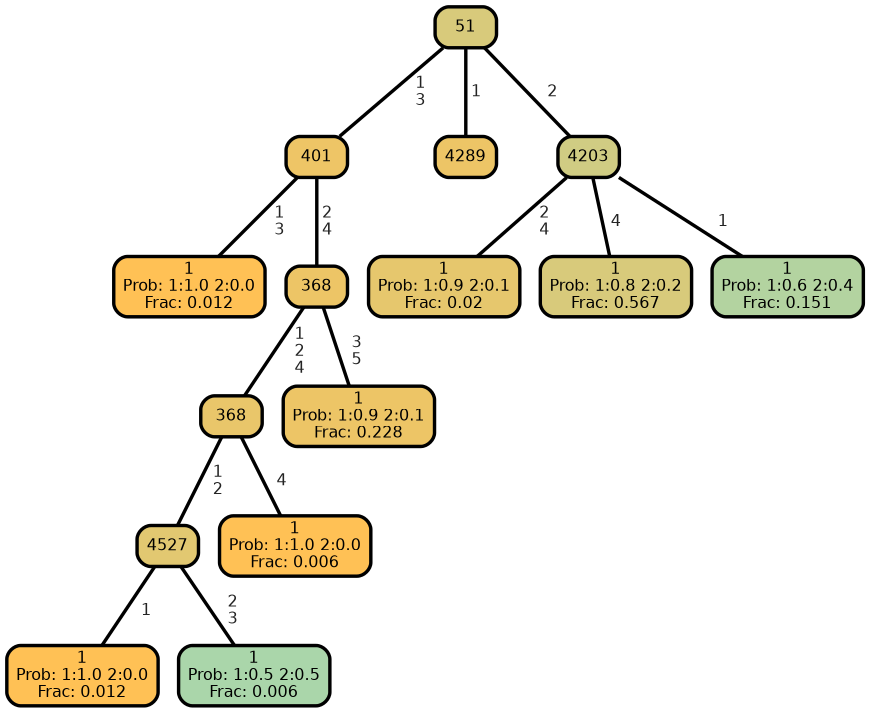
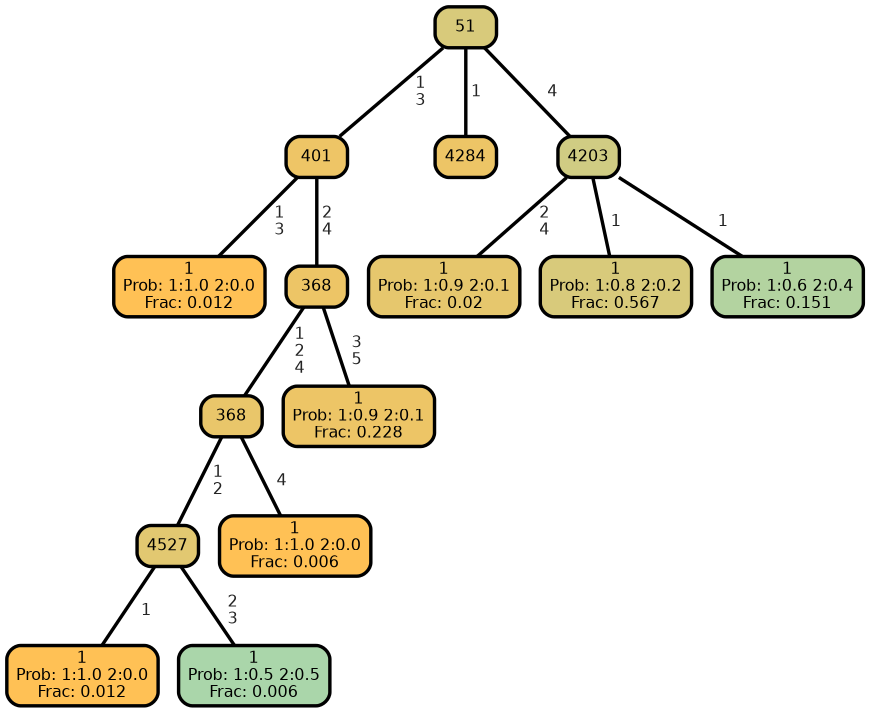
edge "51" -- "4203": label " 2" -> " 4"
node "4289": label "4289" -> "4284"
edge "4203" -- "1 Prob: 1:0.8 2:0.2 Frac: 0.567": label " 4" -> " 1"
